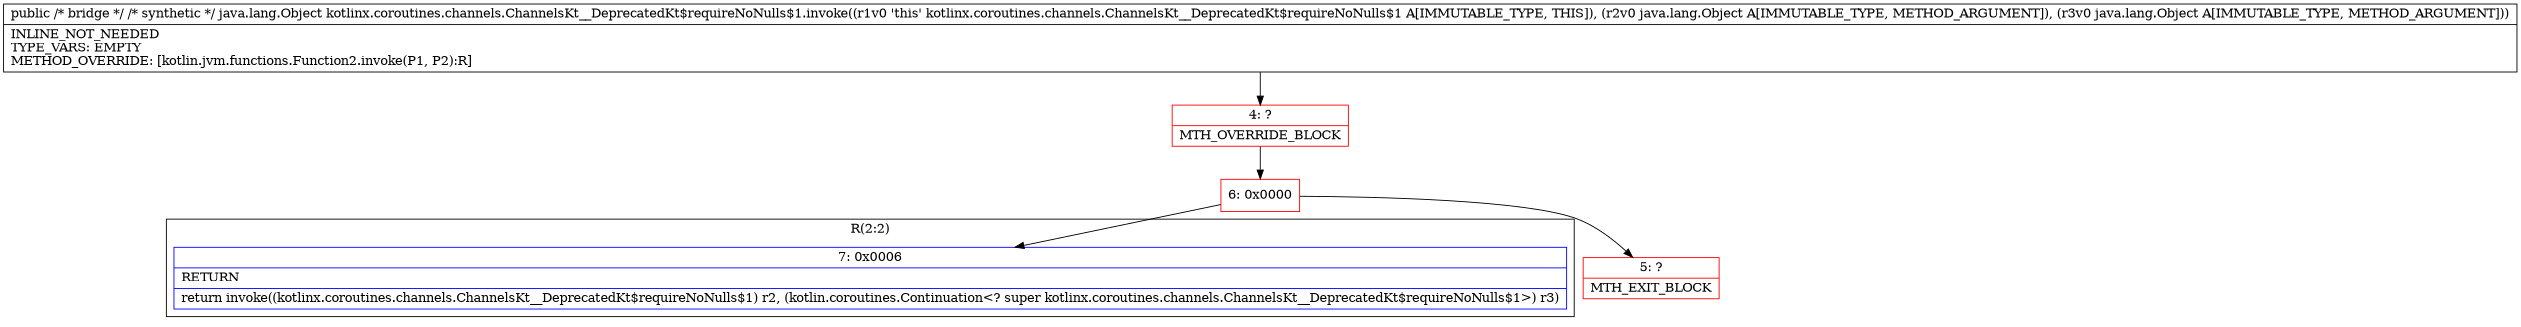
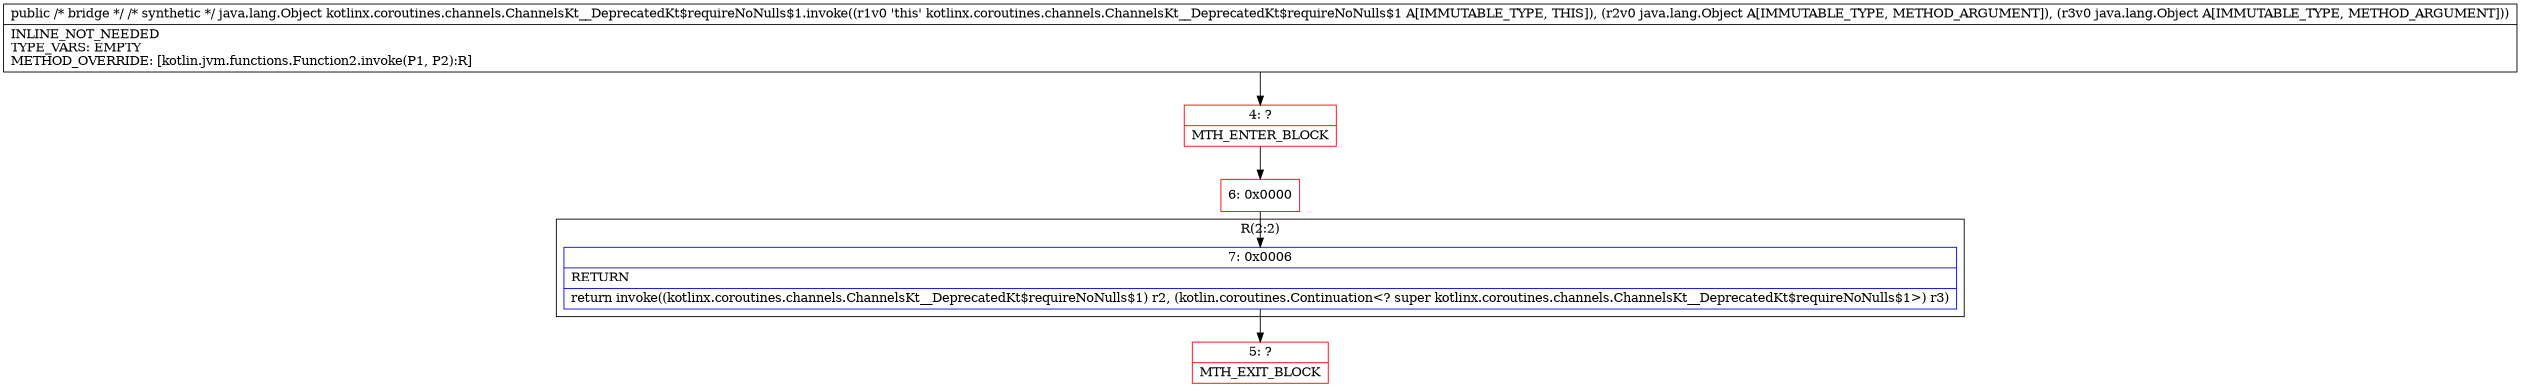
node "4: ?": text "MTH_OVERRIDE_BLOCK" -> "MTH_ENTER_BLOCK"
edge "6: 0x0000" -> "5: ?": now "7: 0x0006" -> "5: ?"
